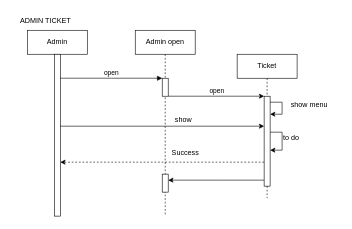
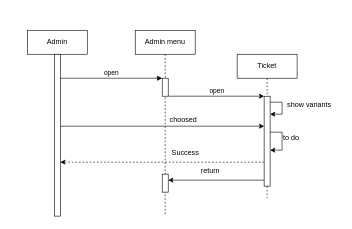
node "ADMIN TICKET": removed
node "Admin open": label "Admin open" -> "Admin menu"
node "show menu": label "show menu" -> "show variants"
node "show": label "show" -> "choosed"
node "return": added
